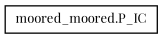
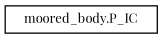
node "moored_moored.P_IC": label "moored_moored.P_IC" -> "moored_body.P_IC"
